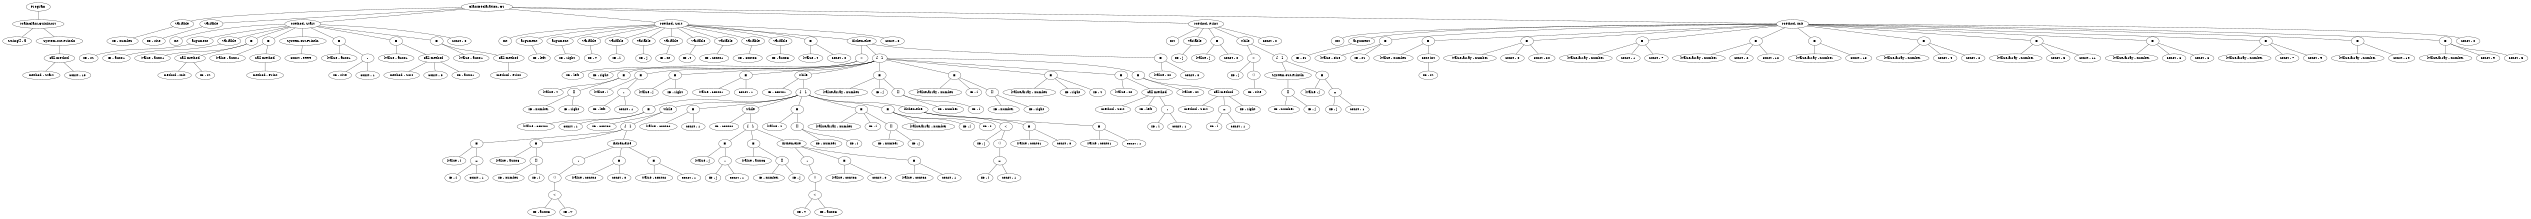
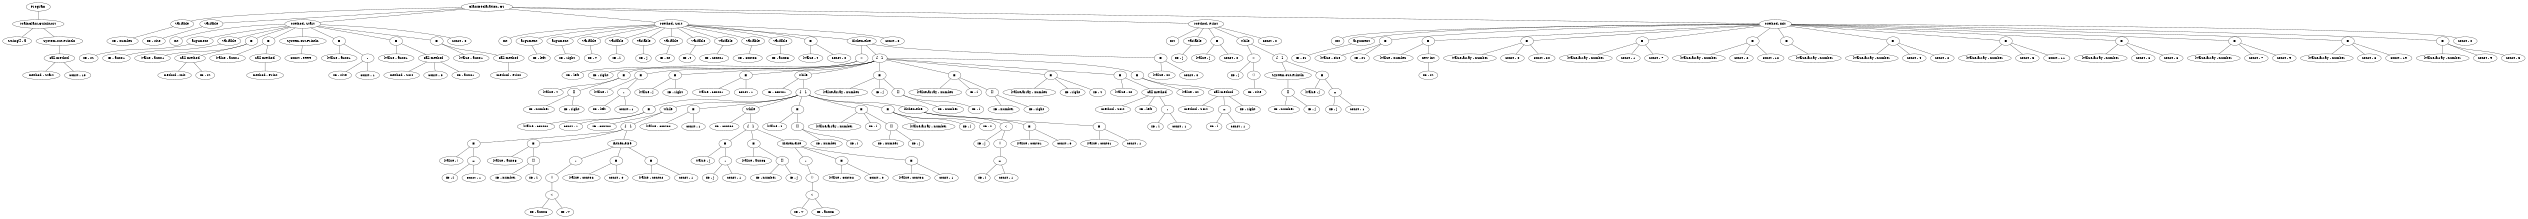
node "cont int": label "cont int" -> "new int"
node "const : 18": removed
node "const : 8": added
